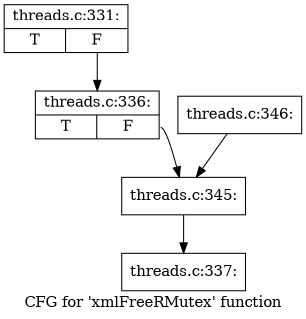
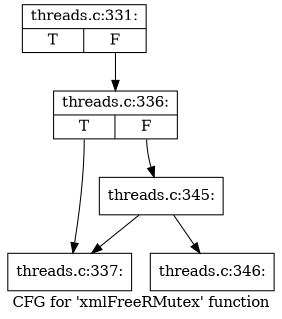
edge "threads.c:346:" -> "threads.c:345:": reversed
edge "threads.c:336:" -> "threads.c:337:": added
